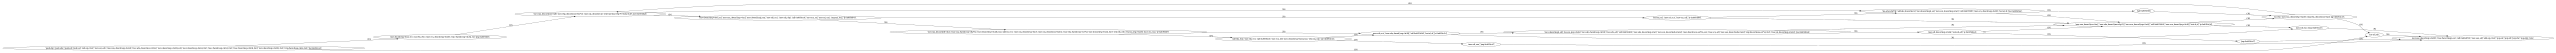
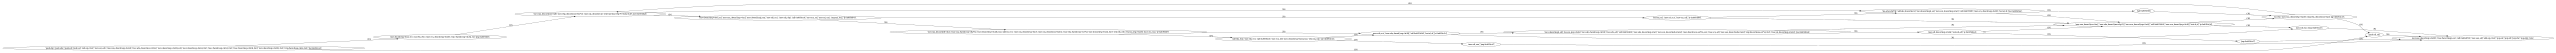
node "'xor edi, edi',": label "'xor edi, edi'," -> "'push edi, edi',"
